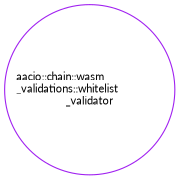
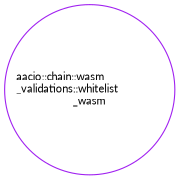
node "aacio::chain::wasm _validations::whitelist _validator": label "aacio::chain::wasm _validations::whitelist _validator" -> "aacio::chain::wasm _validations::whitelist _wasm"
